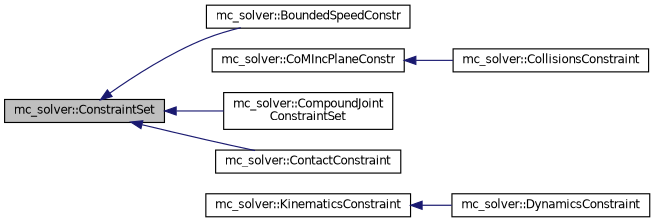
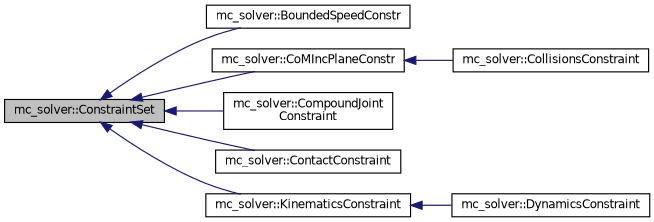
edge "mc_solver::CoMIncPlaneConstr" -> "mc_solver::ConstraintSet": added
node "mc_solver::CompoundJoint ConstraintSet": label "mc_solver::CompoundJoint ConstraintSet" -> "mc_solver::CompoundJoint Constraint"
edge "mc_solver::KinematicsConstraint" -> "mc_solver::ConstraintSet": added
